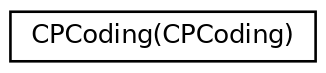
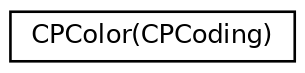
node "CPCoding(CPCoding)": label "CPCoding(CPCoding)" -> "CPColor(CPCoding)"
